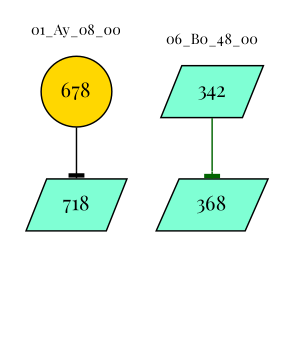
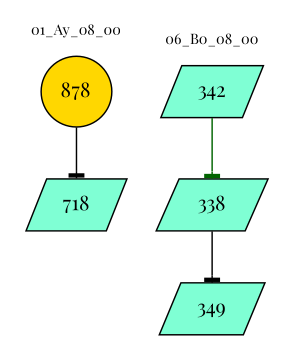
cluster "06_B0_48_00": label "06_B0_48_00" -> "06_B0_08_00"
node "678": label "678" -> "878"
node "368": label "368" -> "338"
node "349": added
